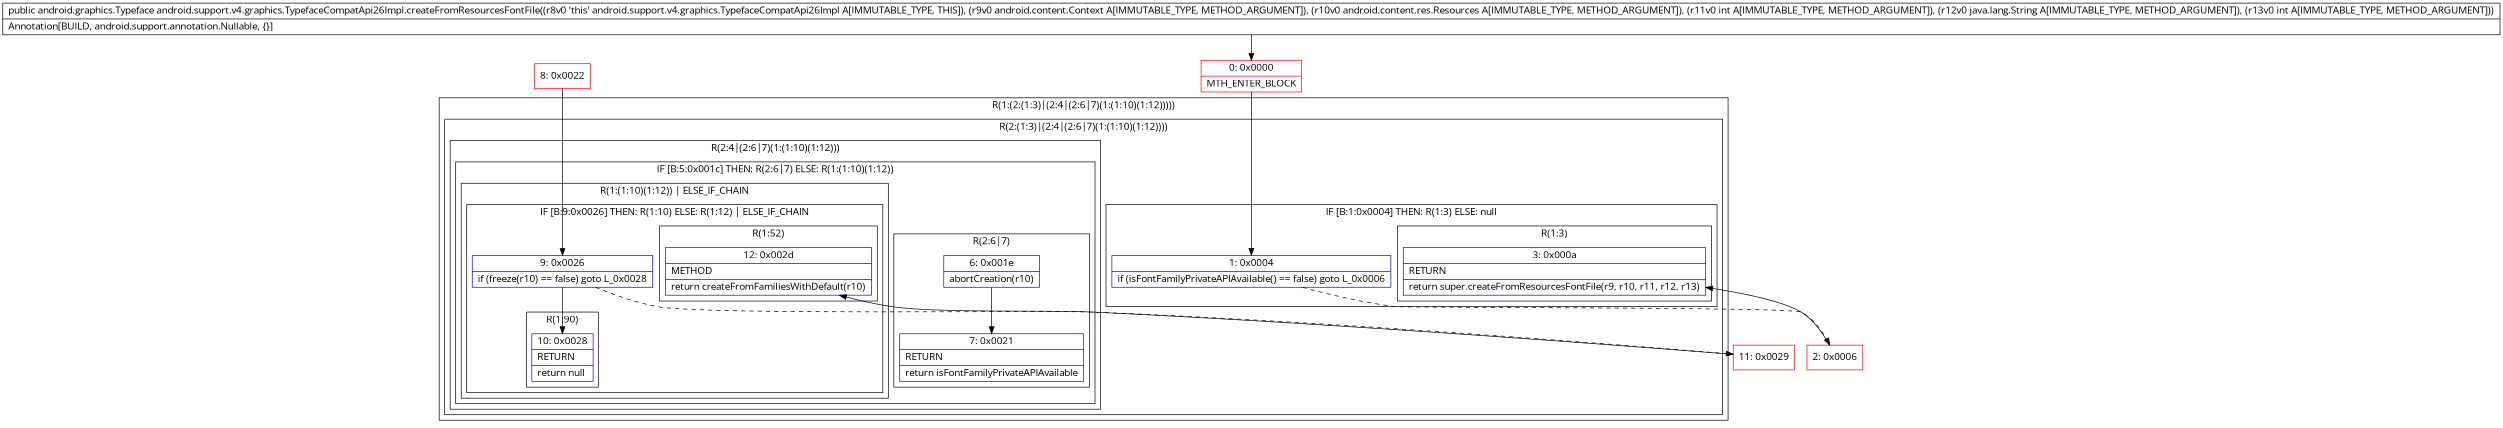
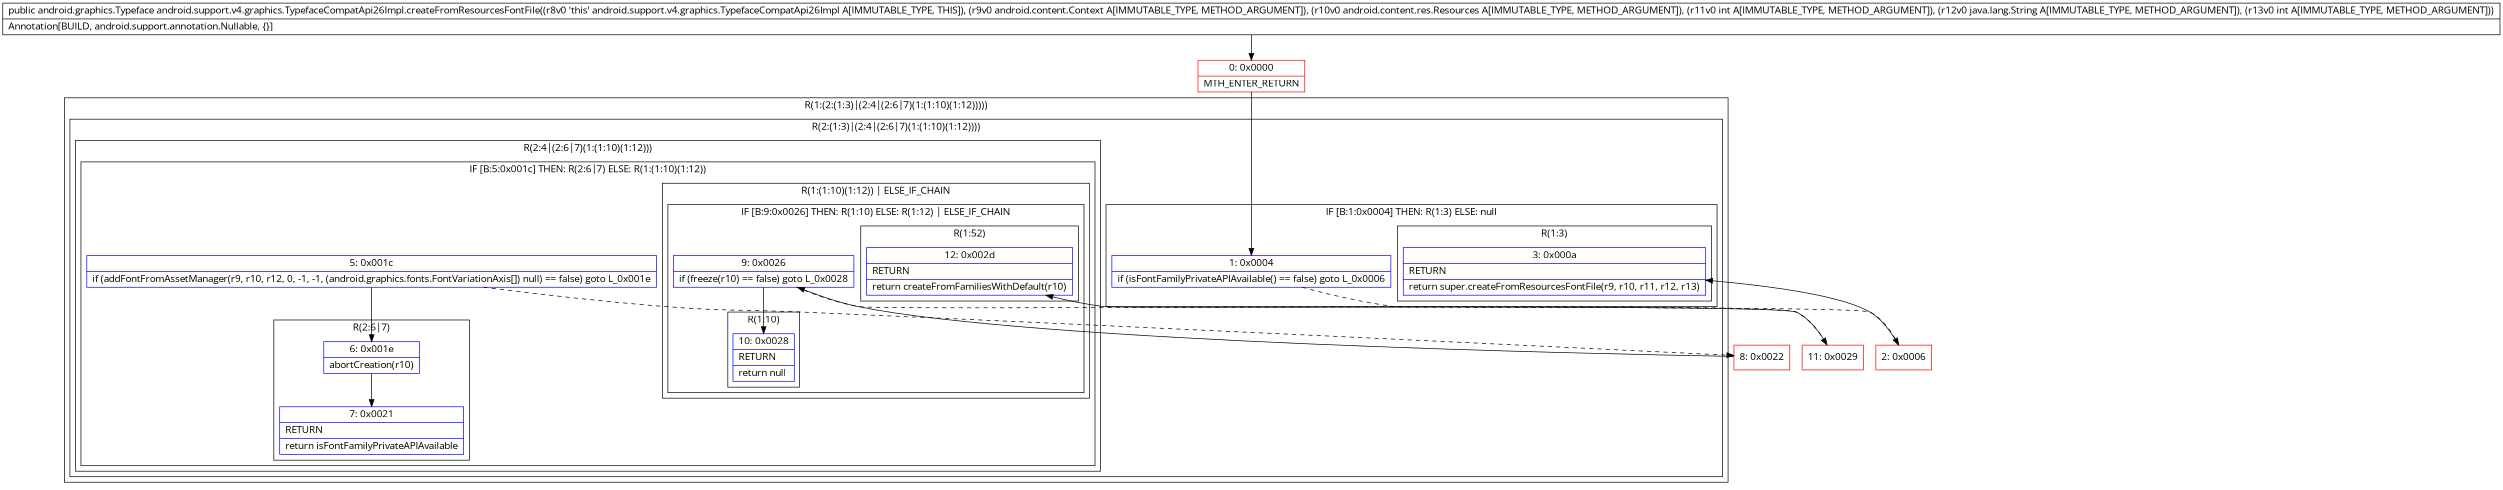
node "0: 0x0000": text "MTH_ENTER_BLOCK" -> "MTH_ENTER_RETURN"
node "5: 0x001c": added
node "12: 0x002d": text "METHOD" -> "RETURN"
cluster "R(1:90)": label "R(1:90)" -> "R(1:10)"
